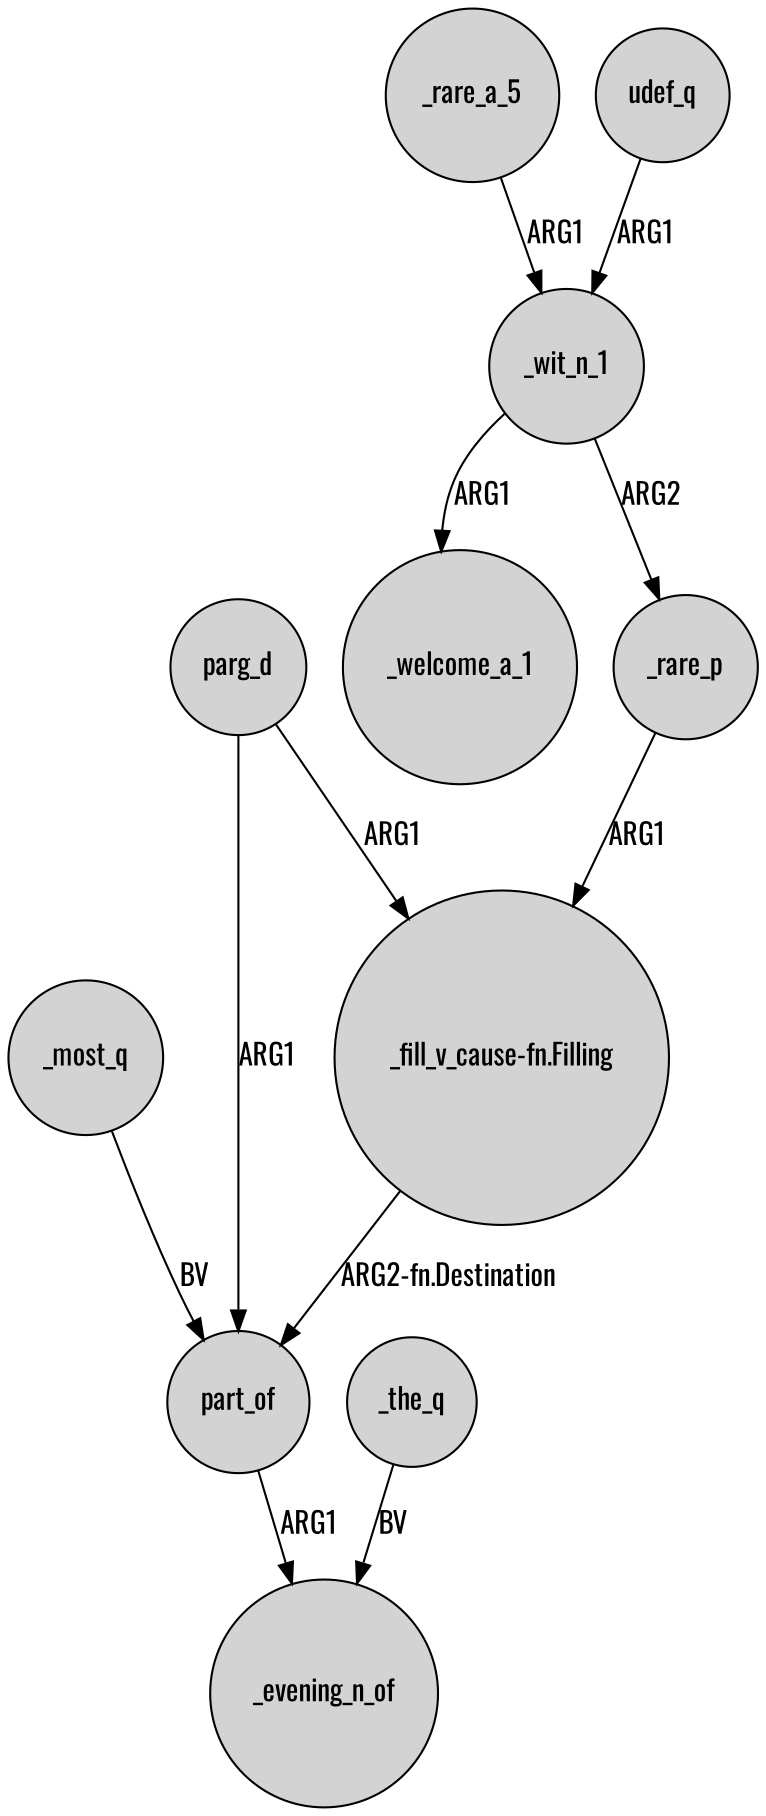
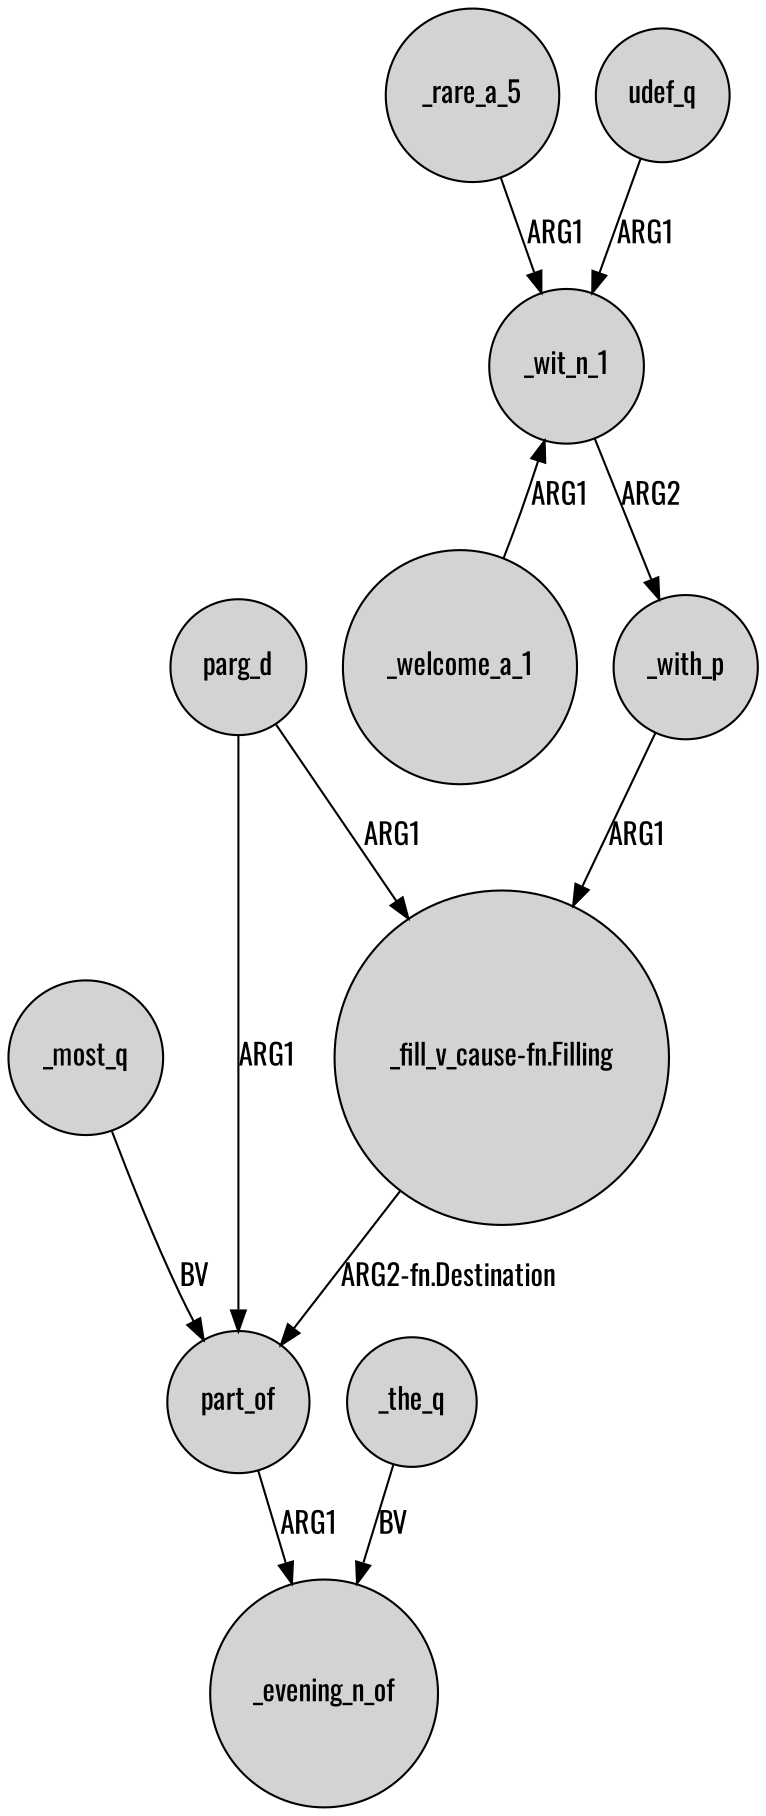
edge "_wit_n_1" -> "_welcome_a_1": reversed
node "_rare_p": label "_rare_p" -> "_with_p"
